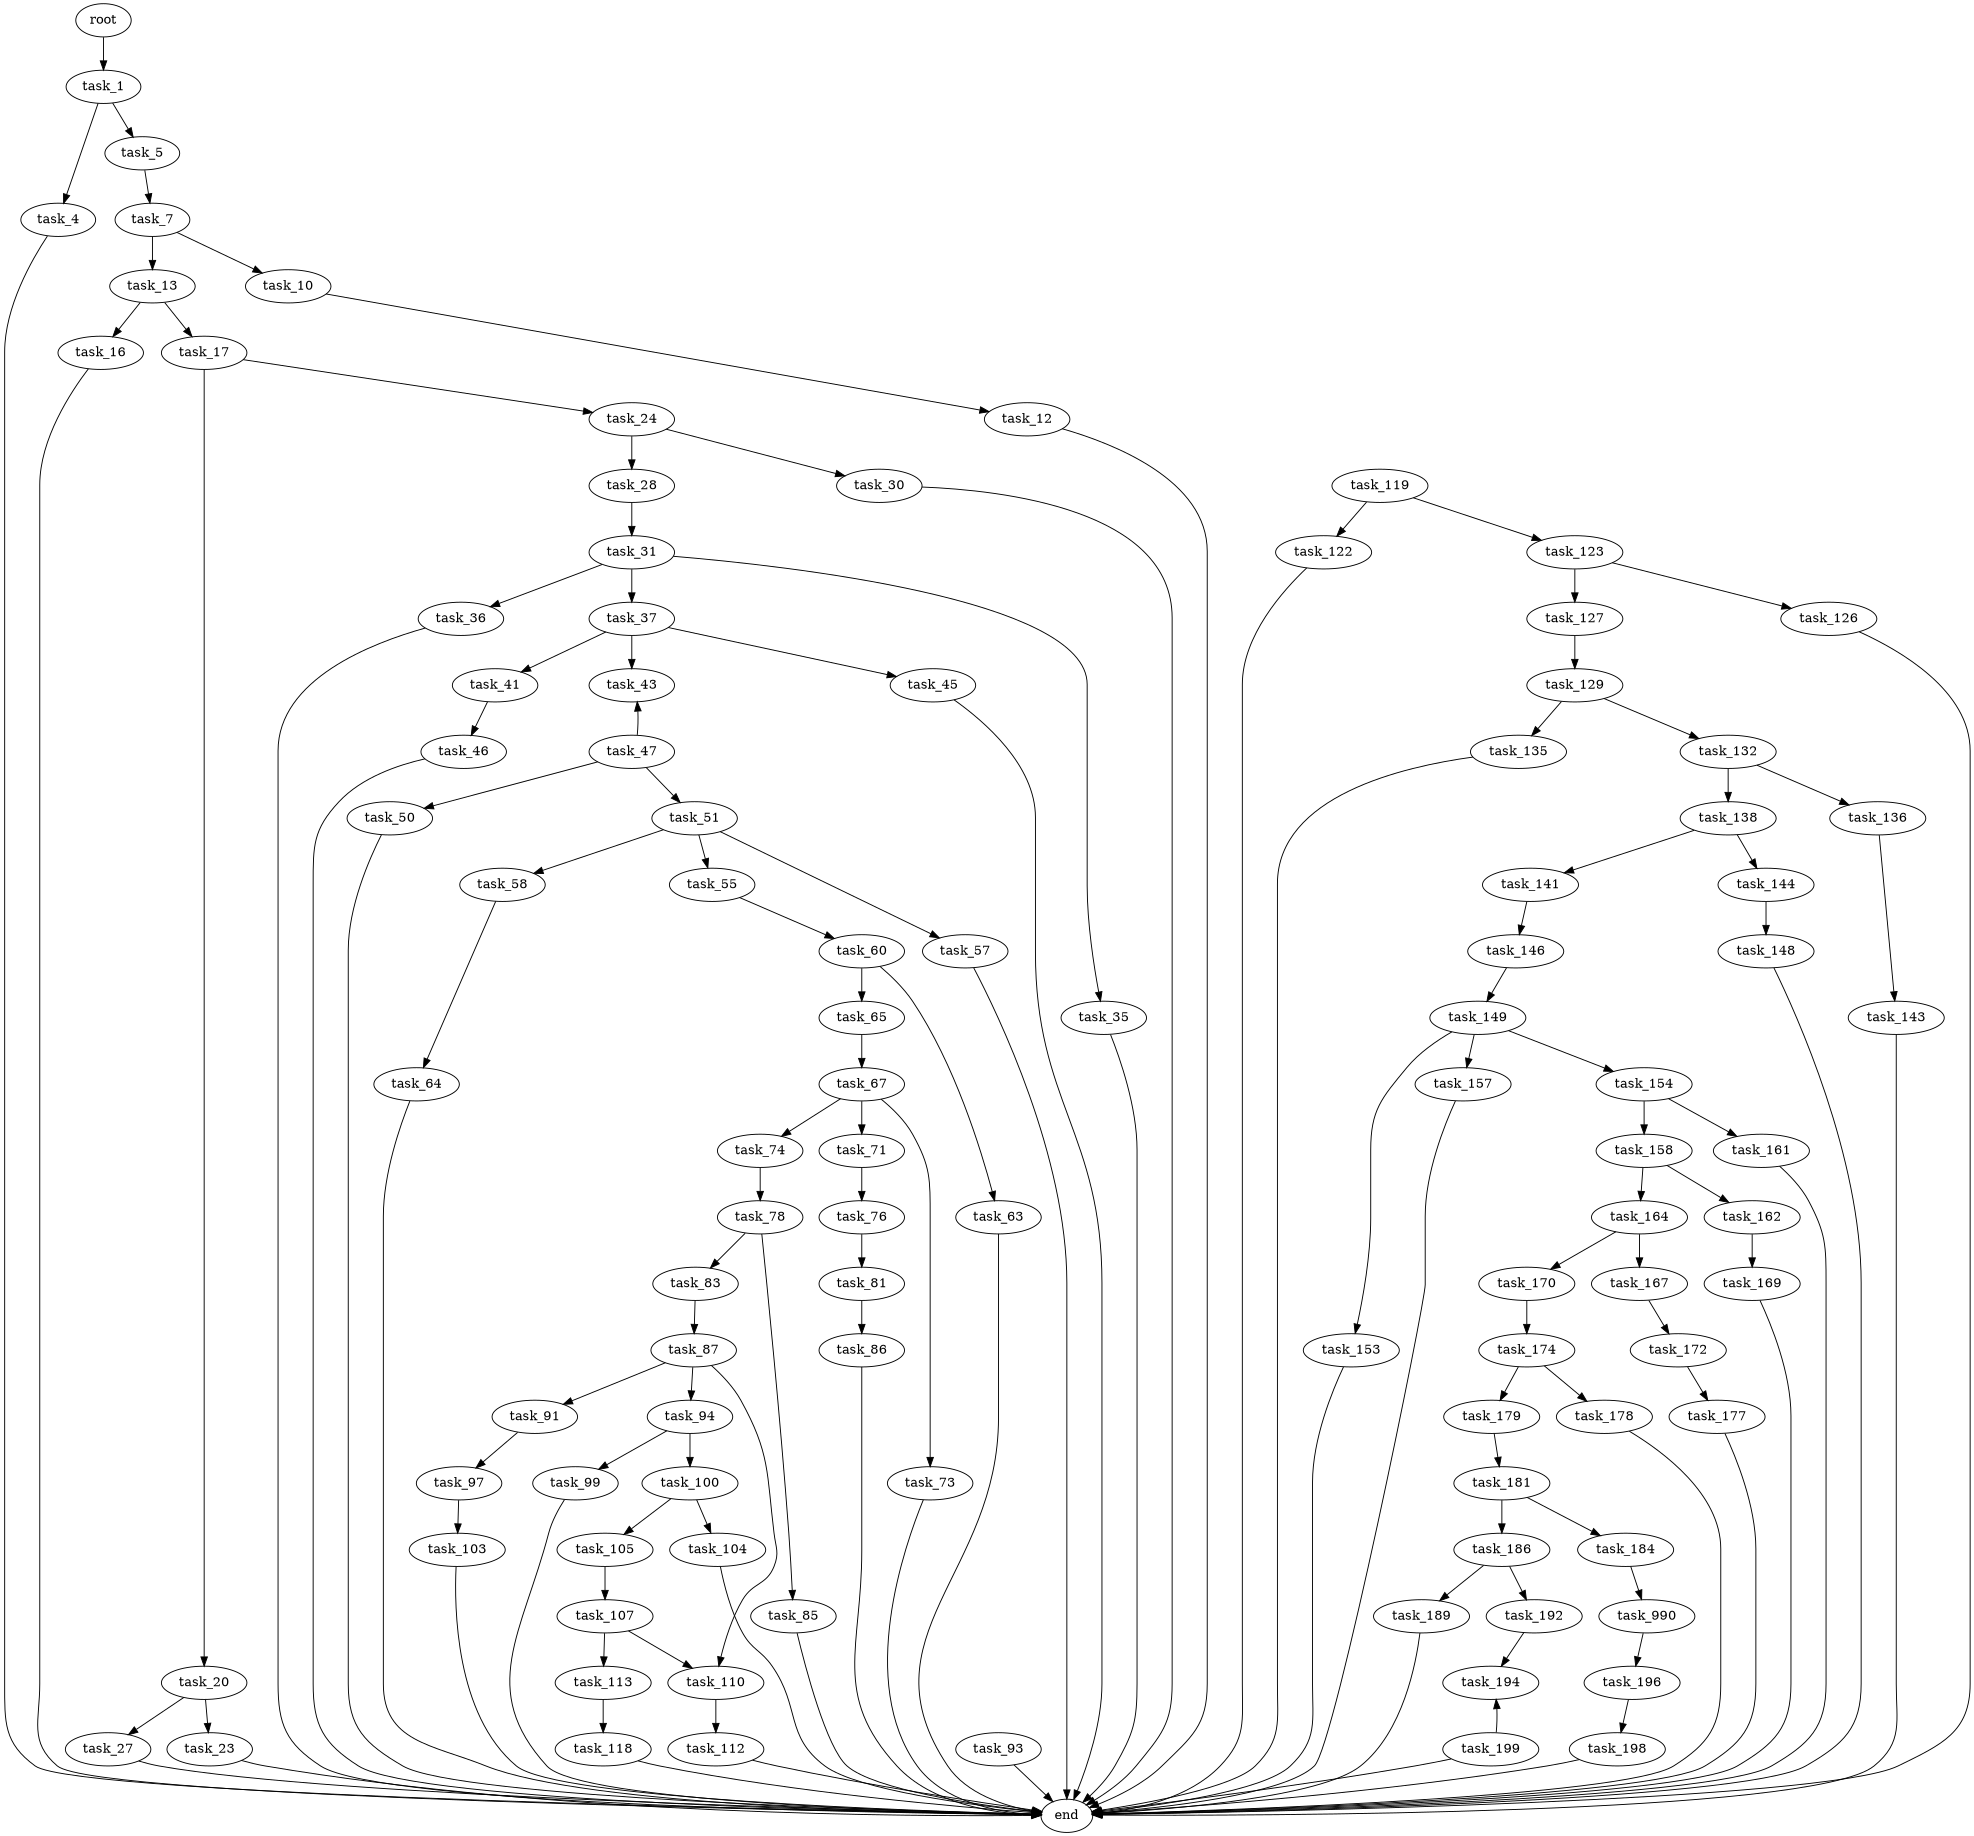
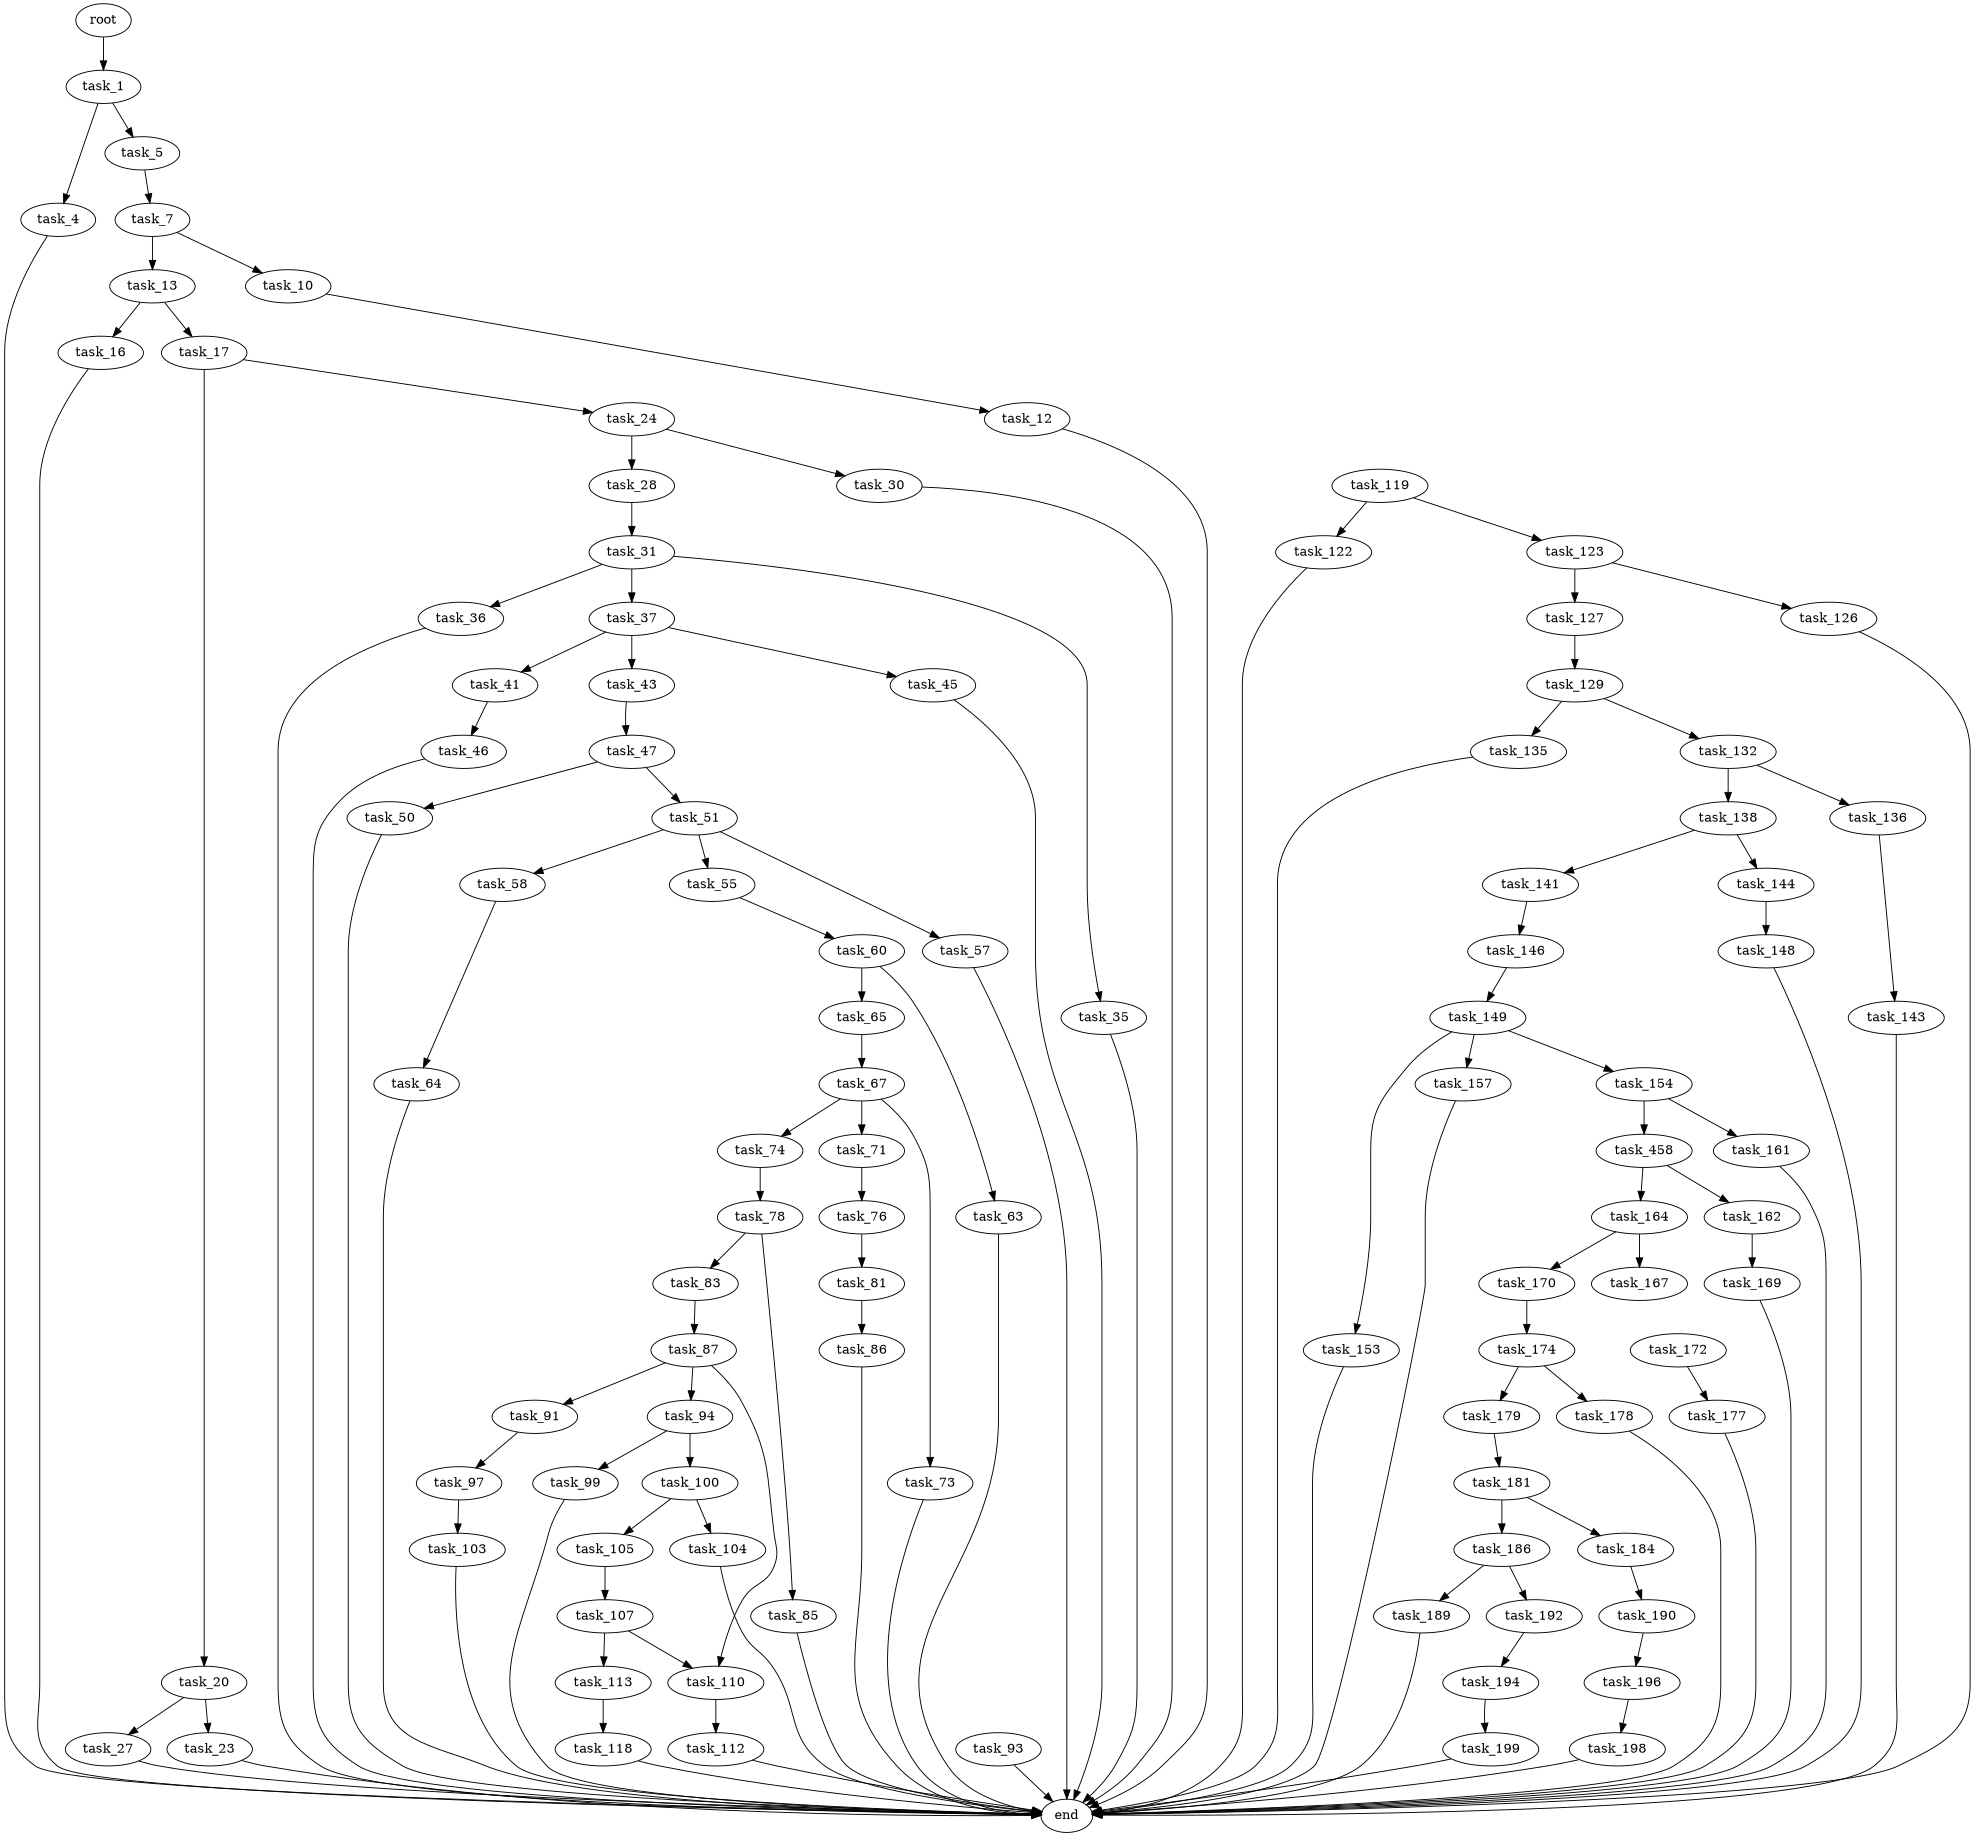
edge "task_47" -> "task_43": reversed
node "task_158": label "task_158" -> "task_458"
edge "task_167" -> "task_172": removed
node "task_990": label "task_990" -> "task_190"
edge "task_199" -> "task_194": reversed
